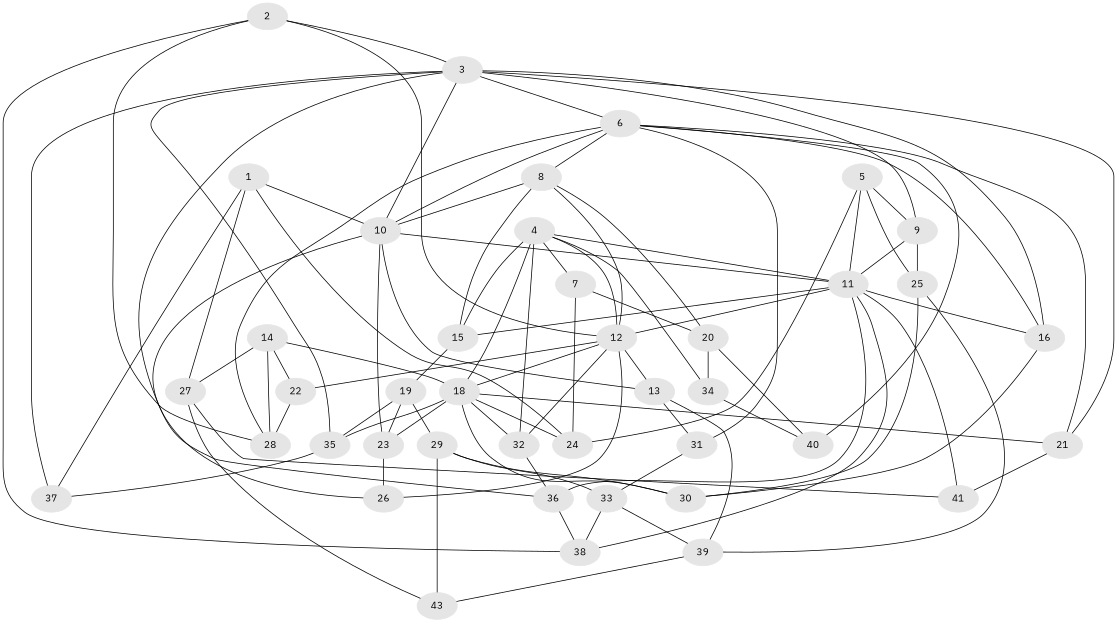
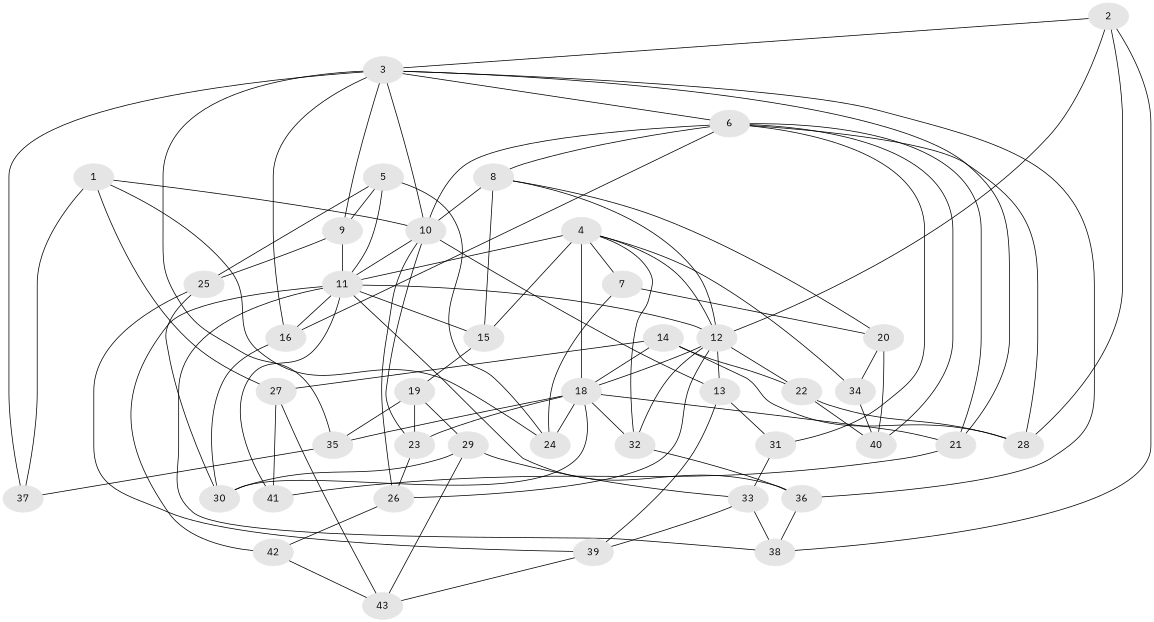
edge "22" -- "40": added
node "42": added
